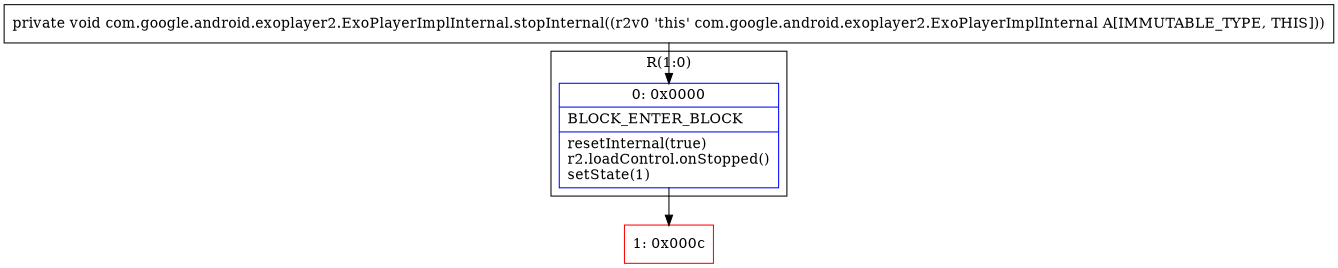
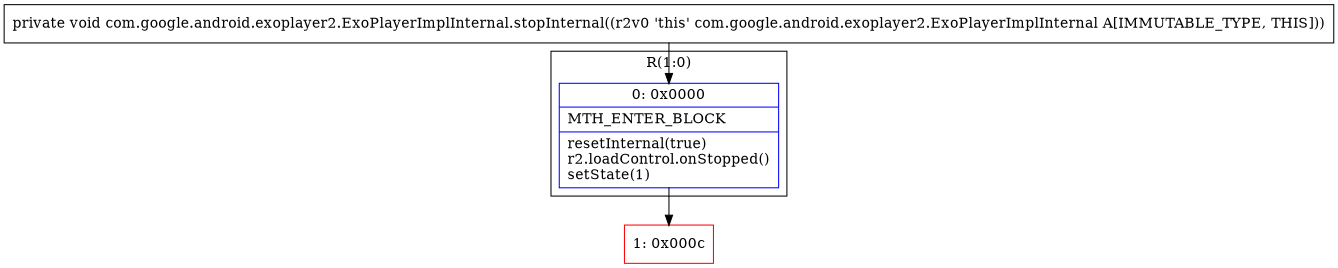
node "0: 0x0000": text "BLOCK_ENTER_BLOCK" -> "MTH_ENTER_BLOCK"
